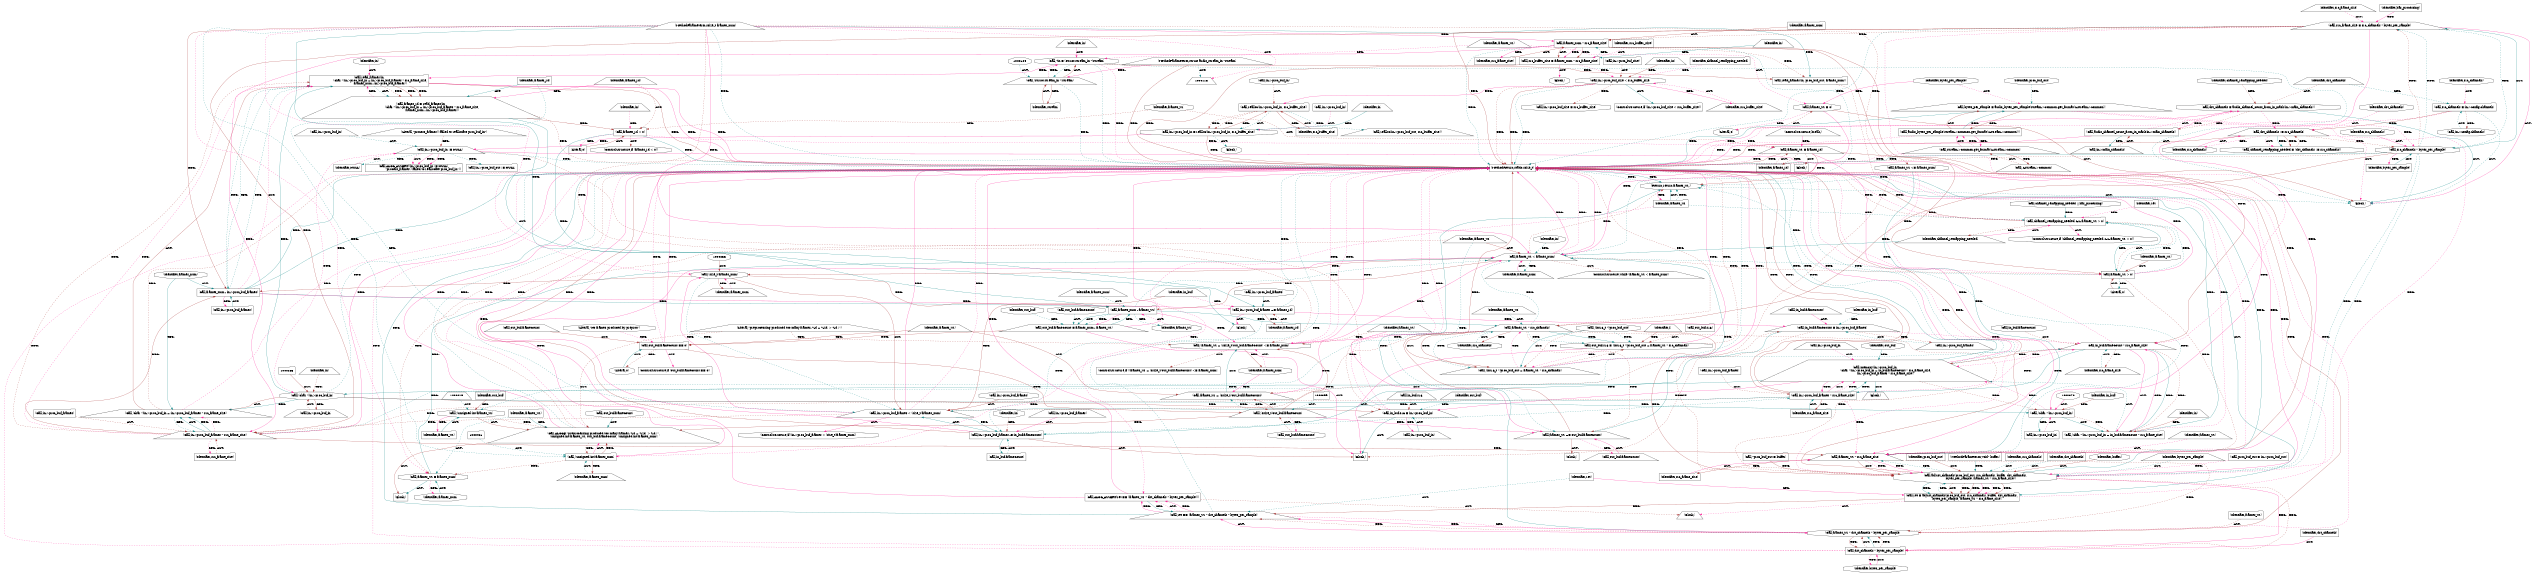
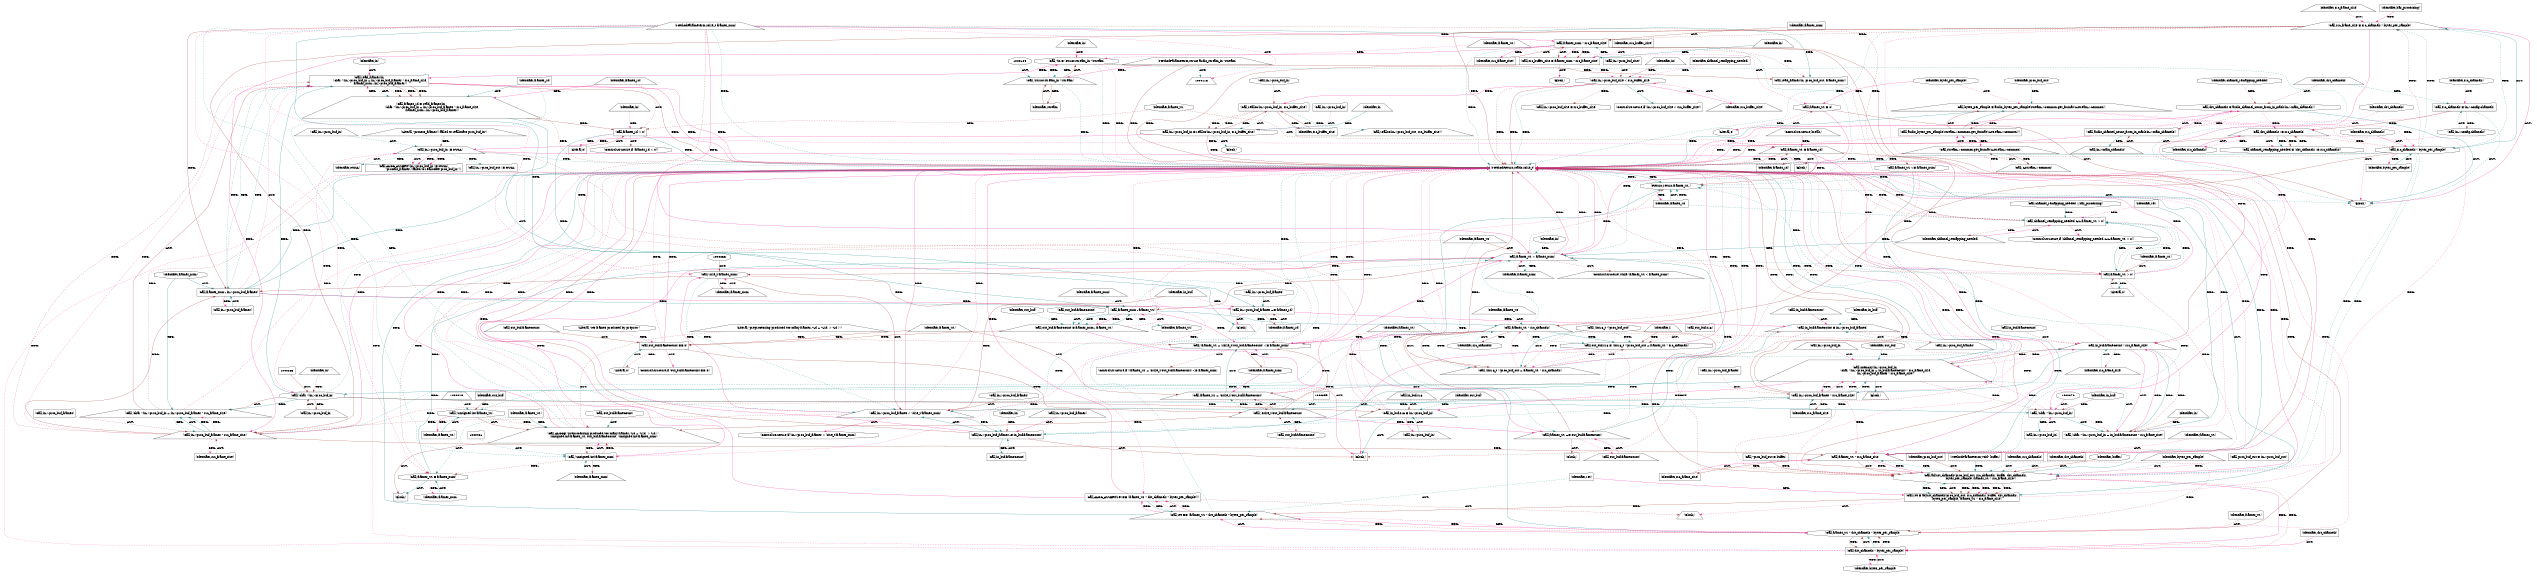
edge "(Call,out_buf.frameCount = frames_num - frames_wr)" -> "(MethodReturn,static ssize_t)": style solid -> dashed
